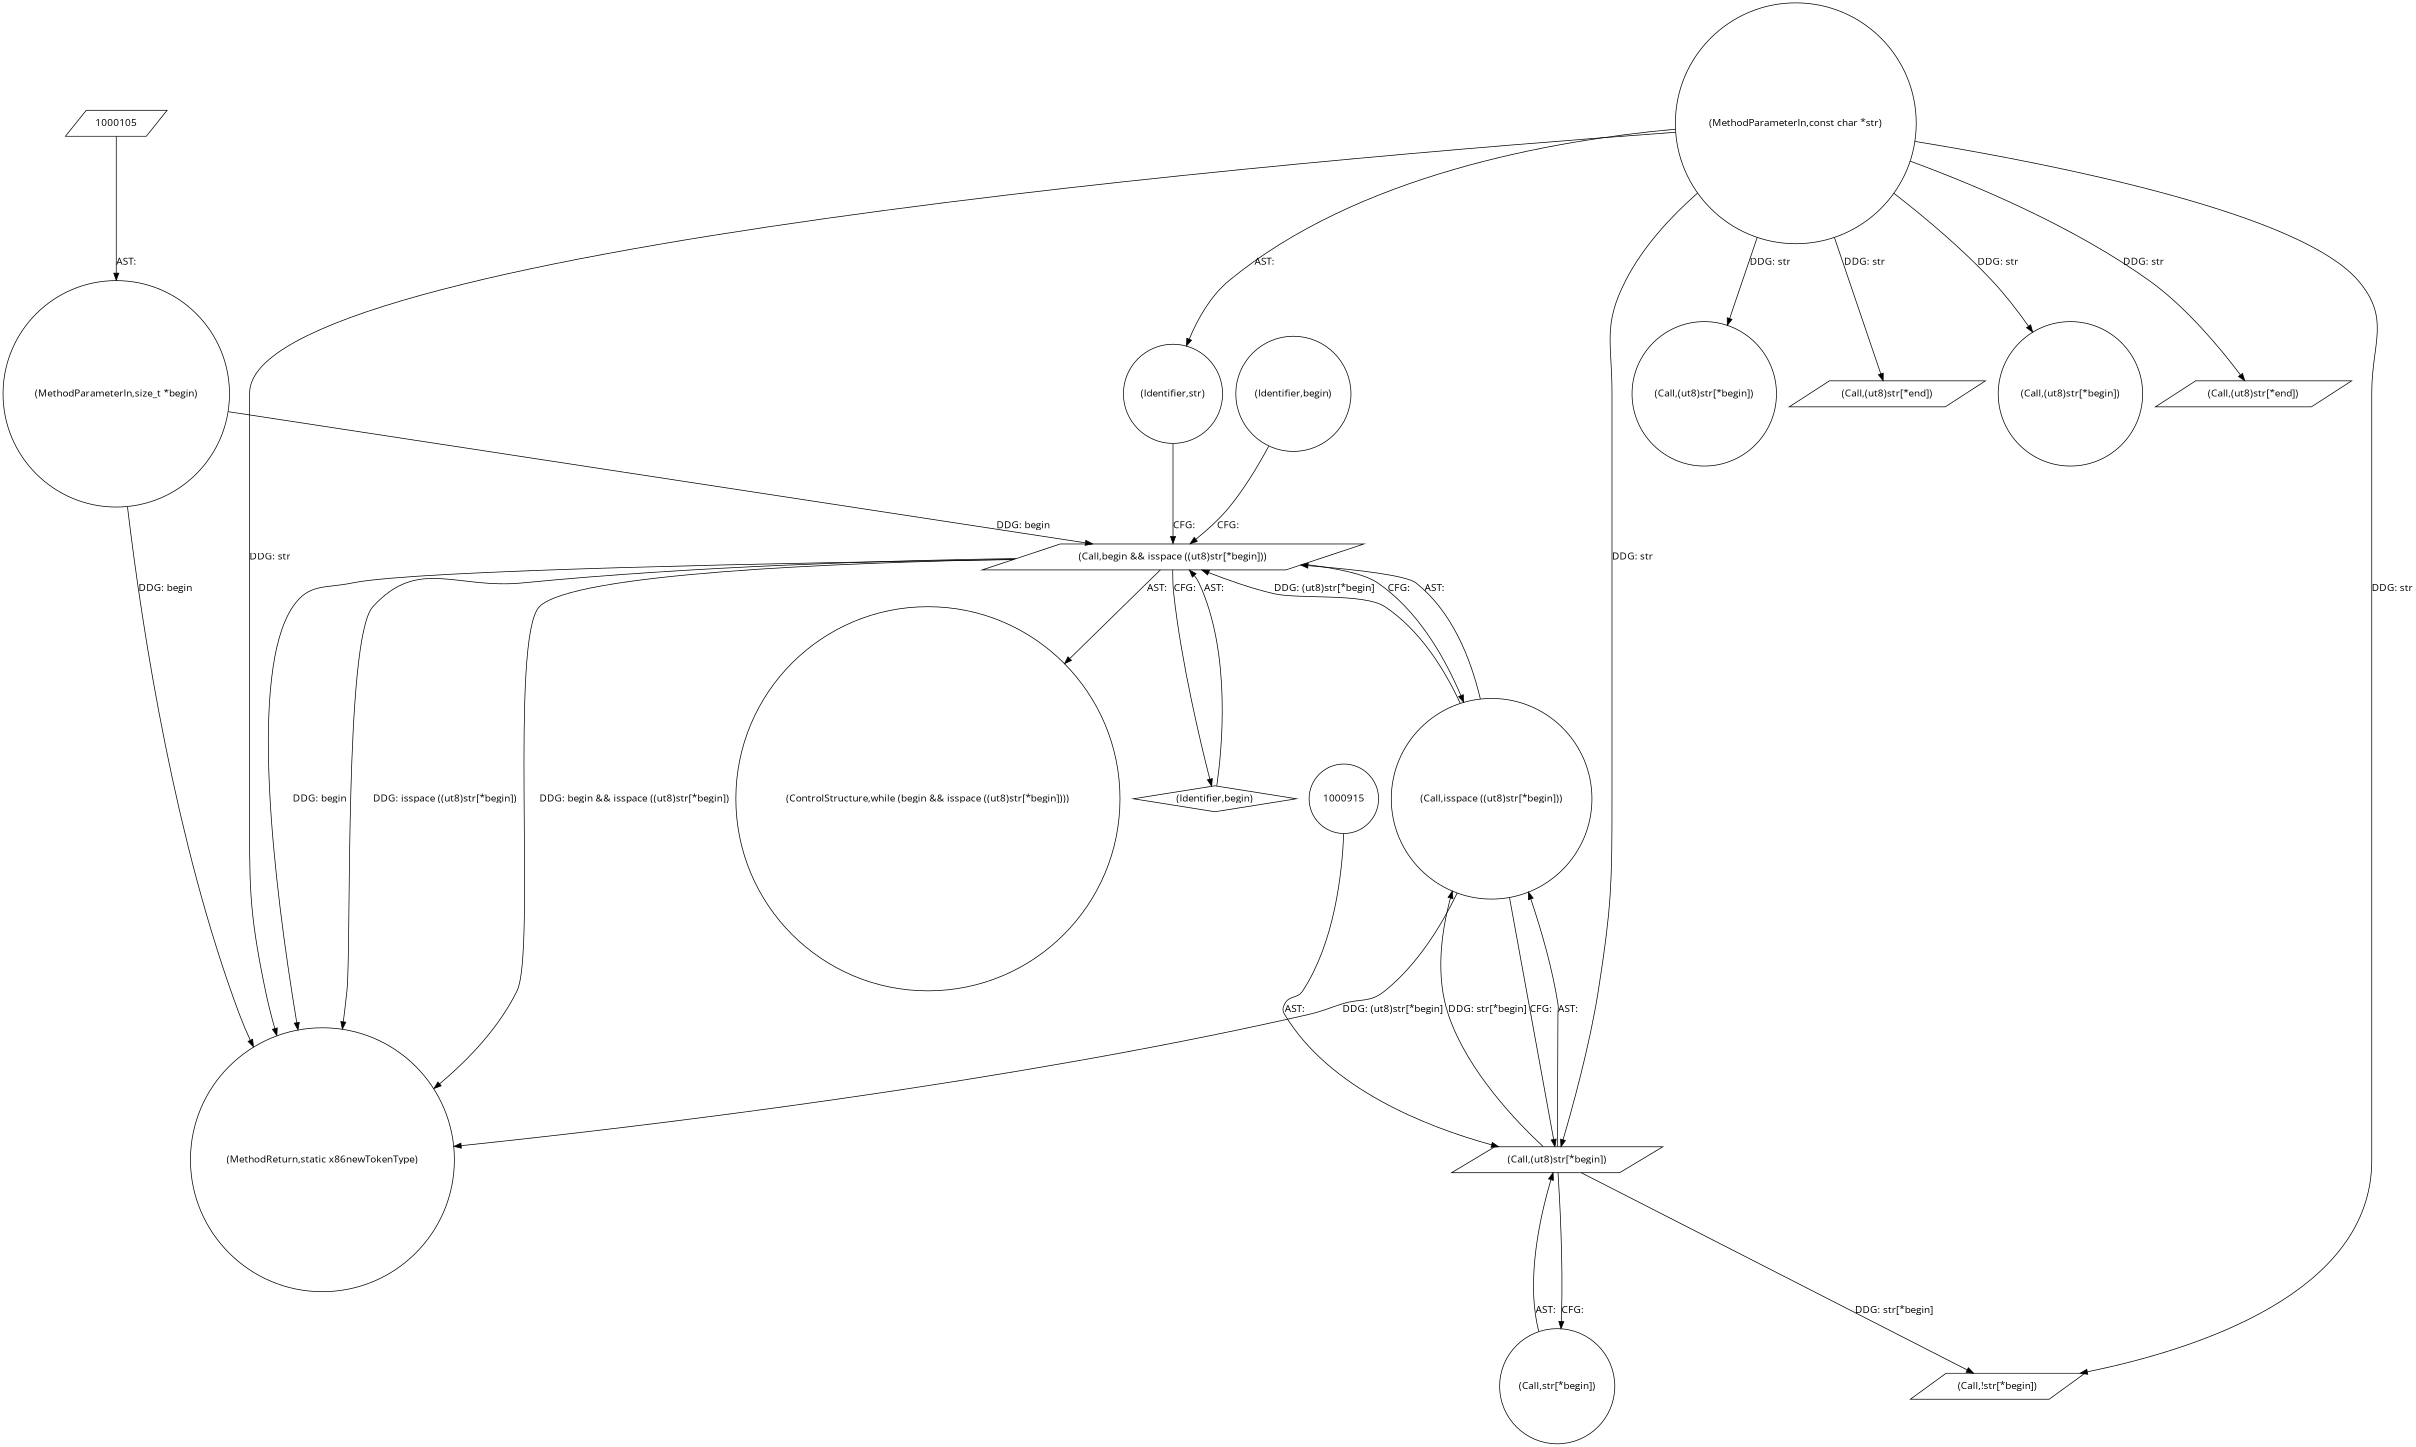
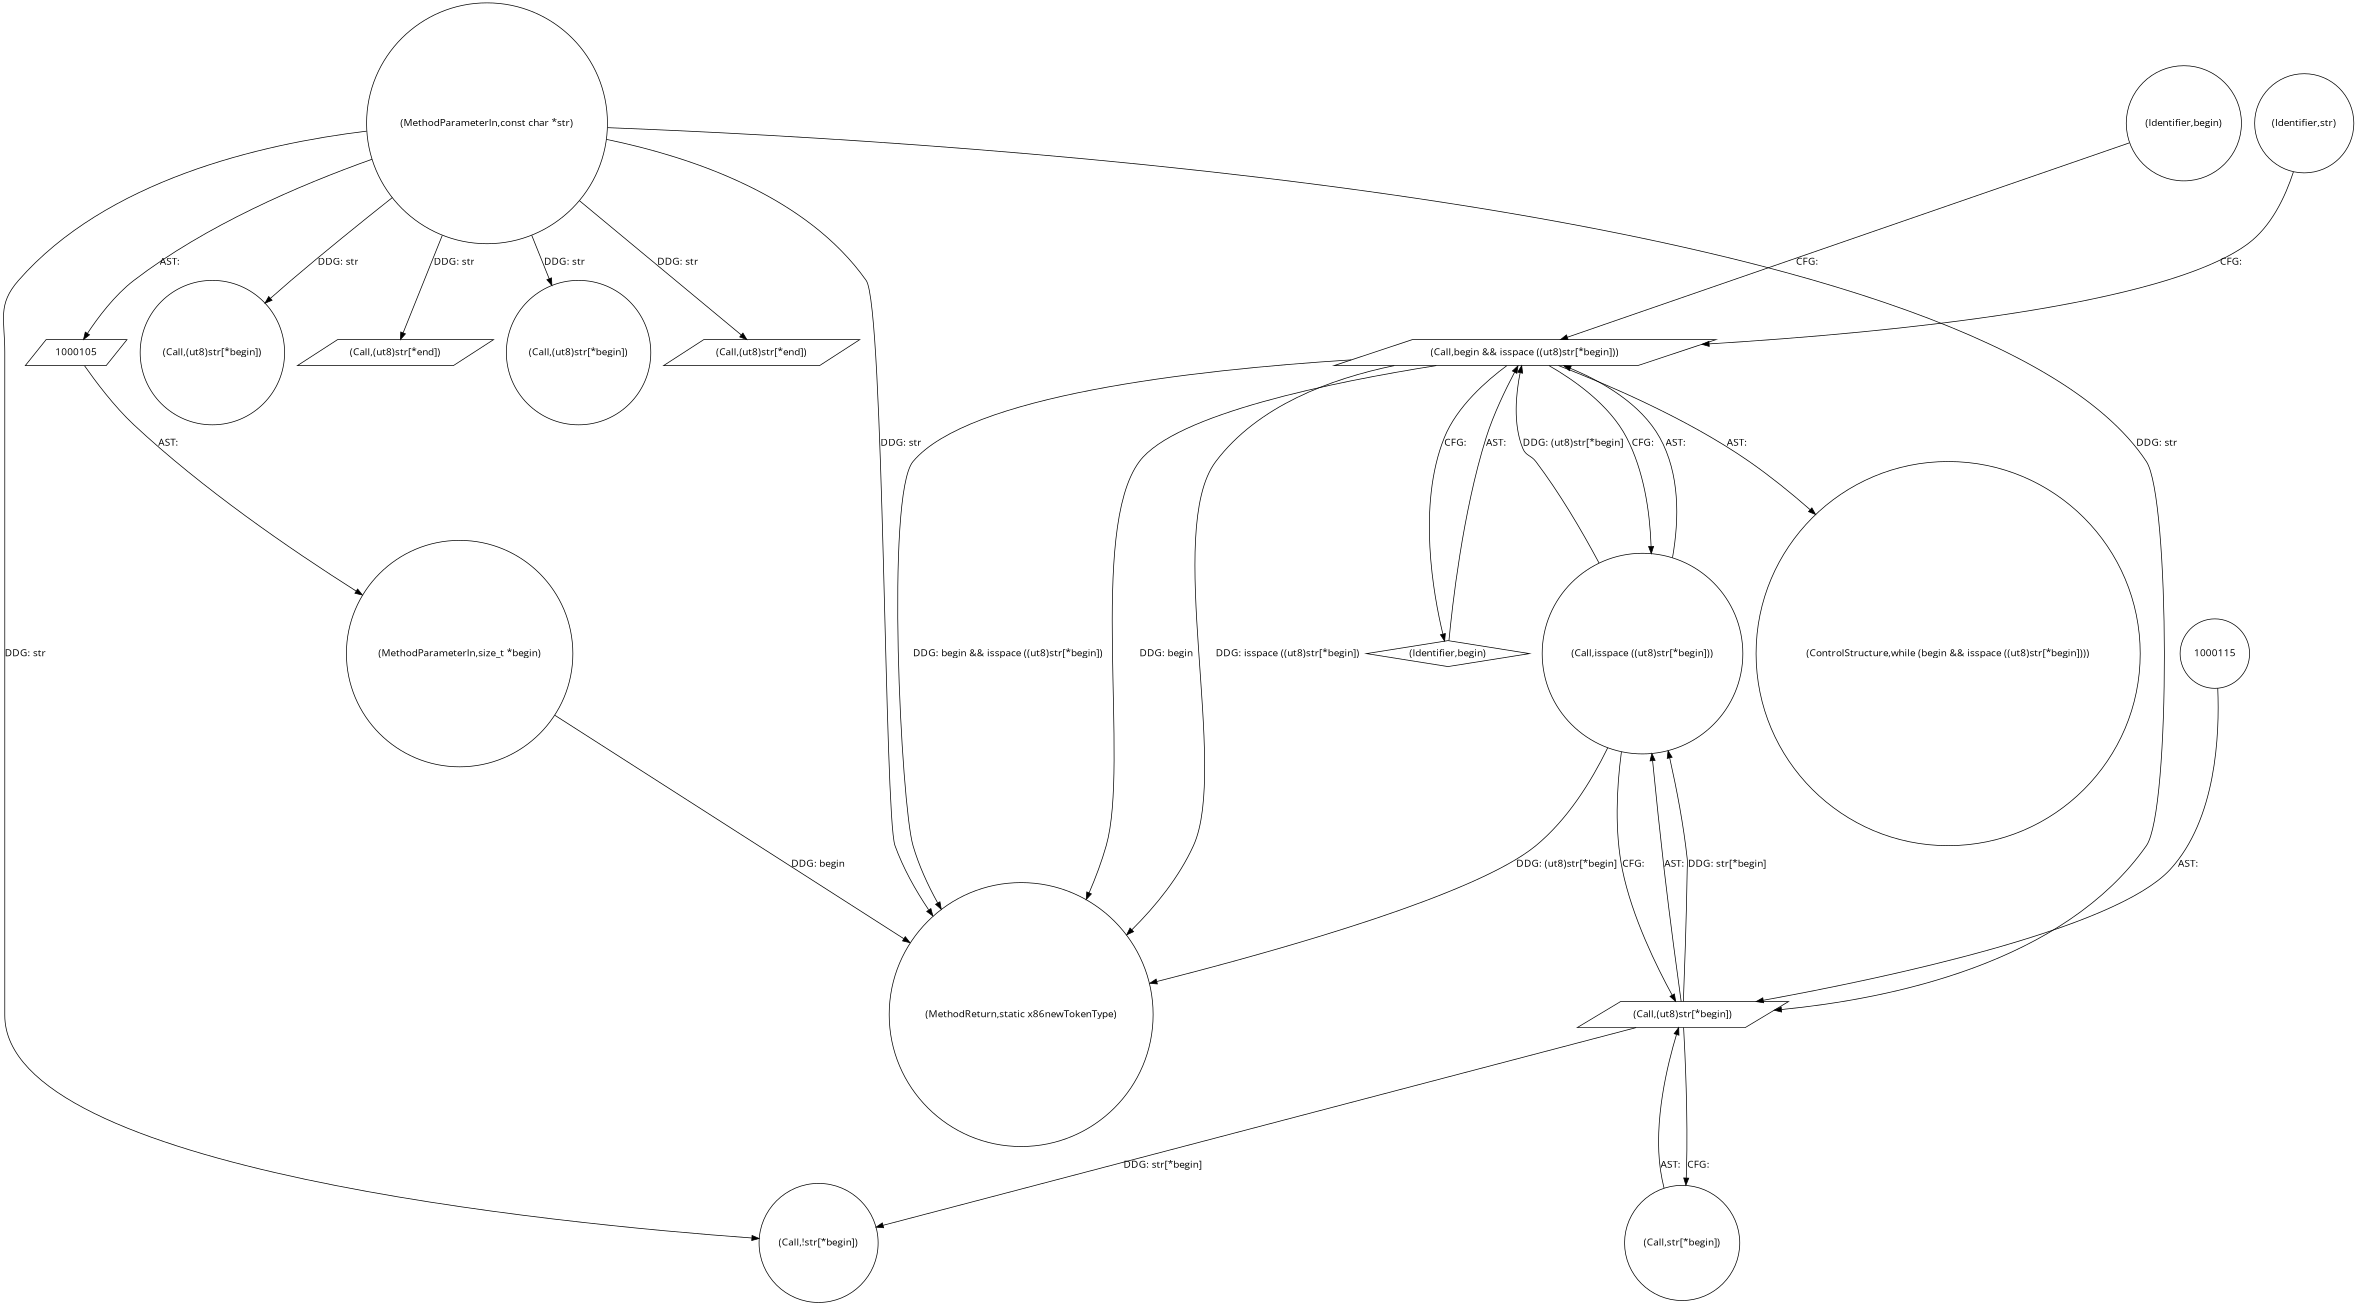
edge "(MethodParameterIn,const char *str)" -> "(Identifier,str)": now "(MethodParameterIn,const char *str)" -> "1000105"
edge "(MethodParameterIn,size_t *begin)" -> "(Call,begin && isspace ((ut8)str[*begin]))": removed, label "DDG: begin"
node "1000915": label "1000915" -> "1000115"
node "(Call,!str[*begin])": shape parallelogram -> circle
